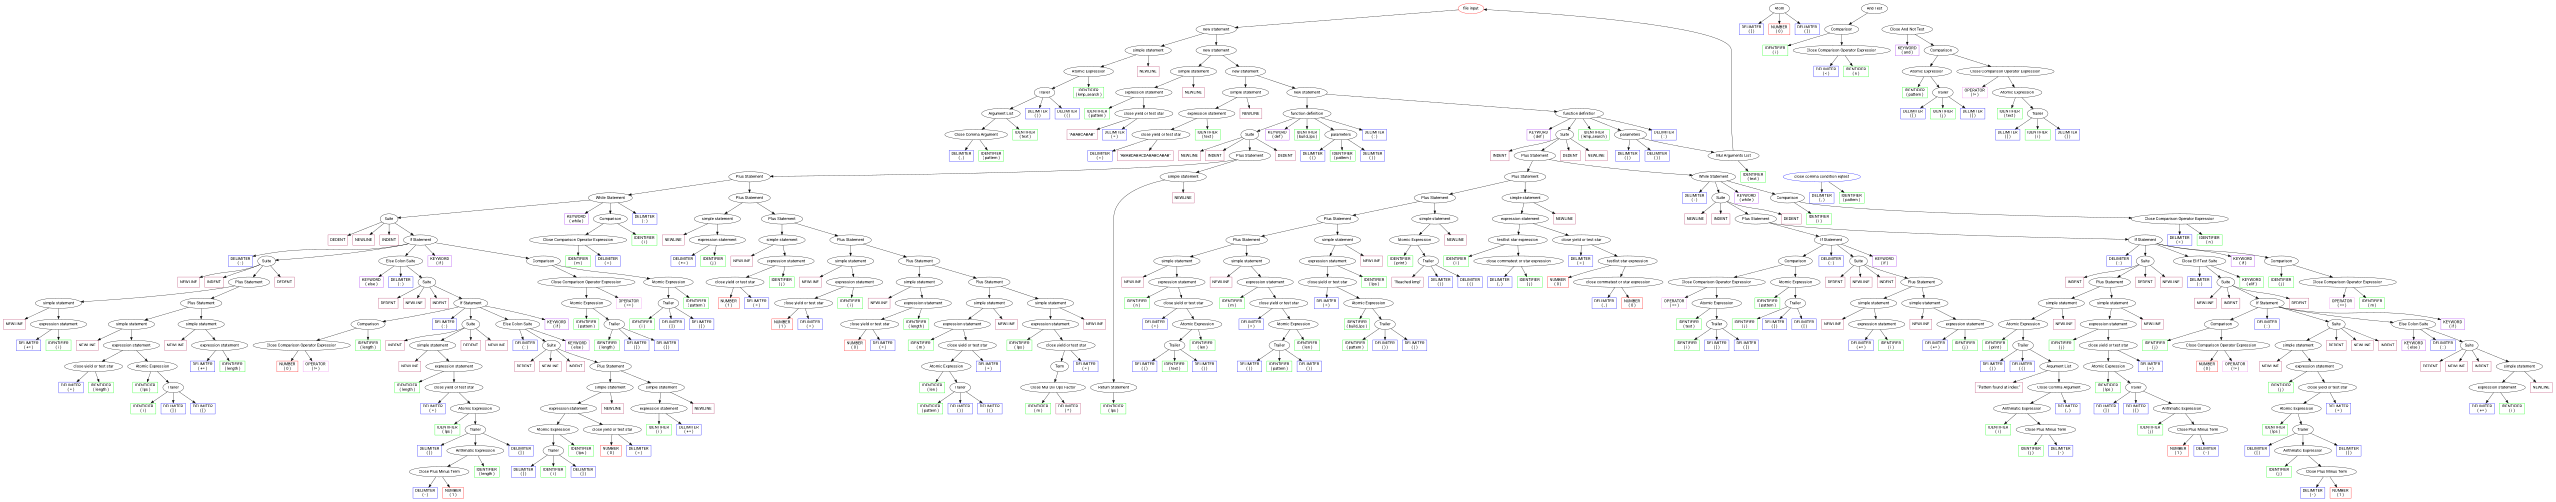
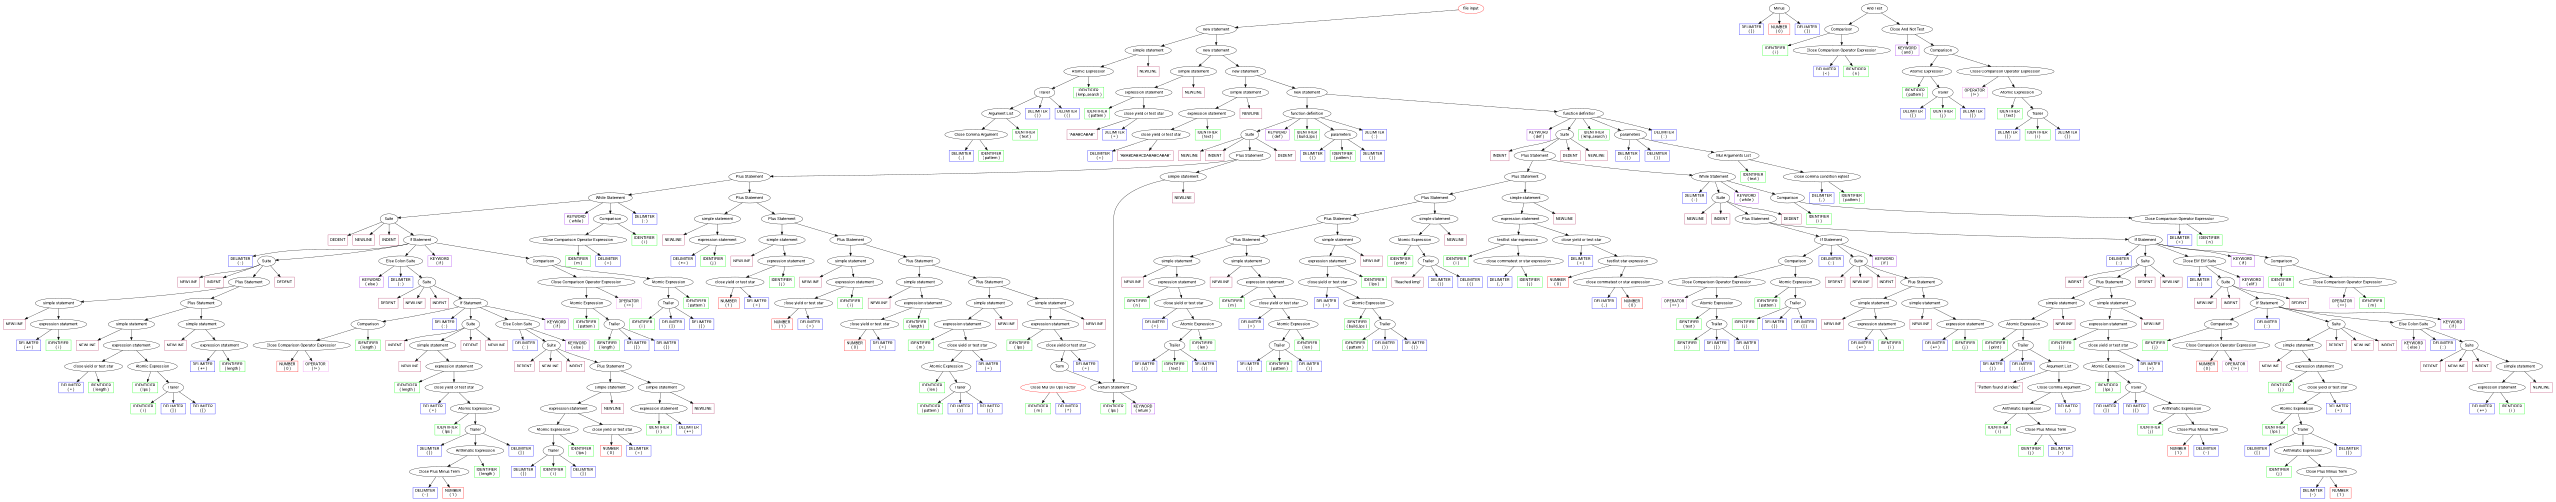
node "Atom": label "Atom" -> "Minus"
edge "And Test" -> "Close And Not Test": added
edge "Mul Arguments List" -> "file input": now "Mul Arguments List" -> "close comma condition eqtest"
node "close comma condition eqtest": color blue -> black
node "Close Elif Test Suite": label "Close Elif Test Suite" -> "Close Elif Elif Suite"
node "KEYWORD ( elif )": color green -> purple
edge "Term" -> "Close Mul Div Ops Factor": now "Term" -> "Return Statement"
node "Close Mul Div Ops Factor": color black -> red
node "DELIMITER ( * )": color maroon -> blue
node "KEYWORD ( return )": added
